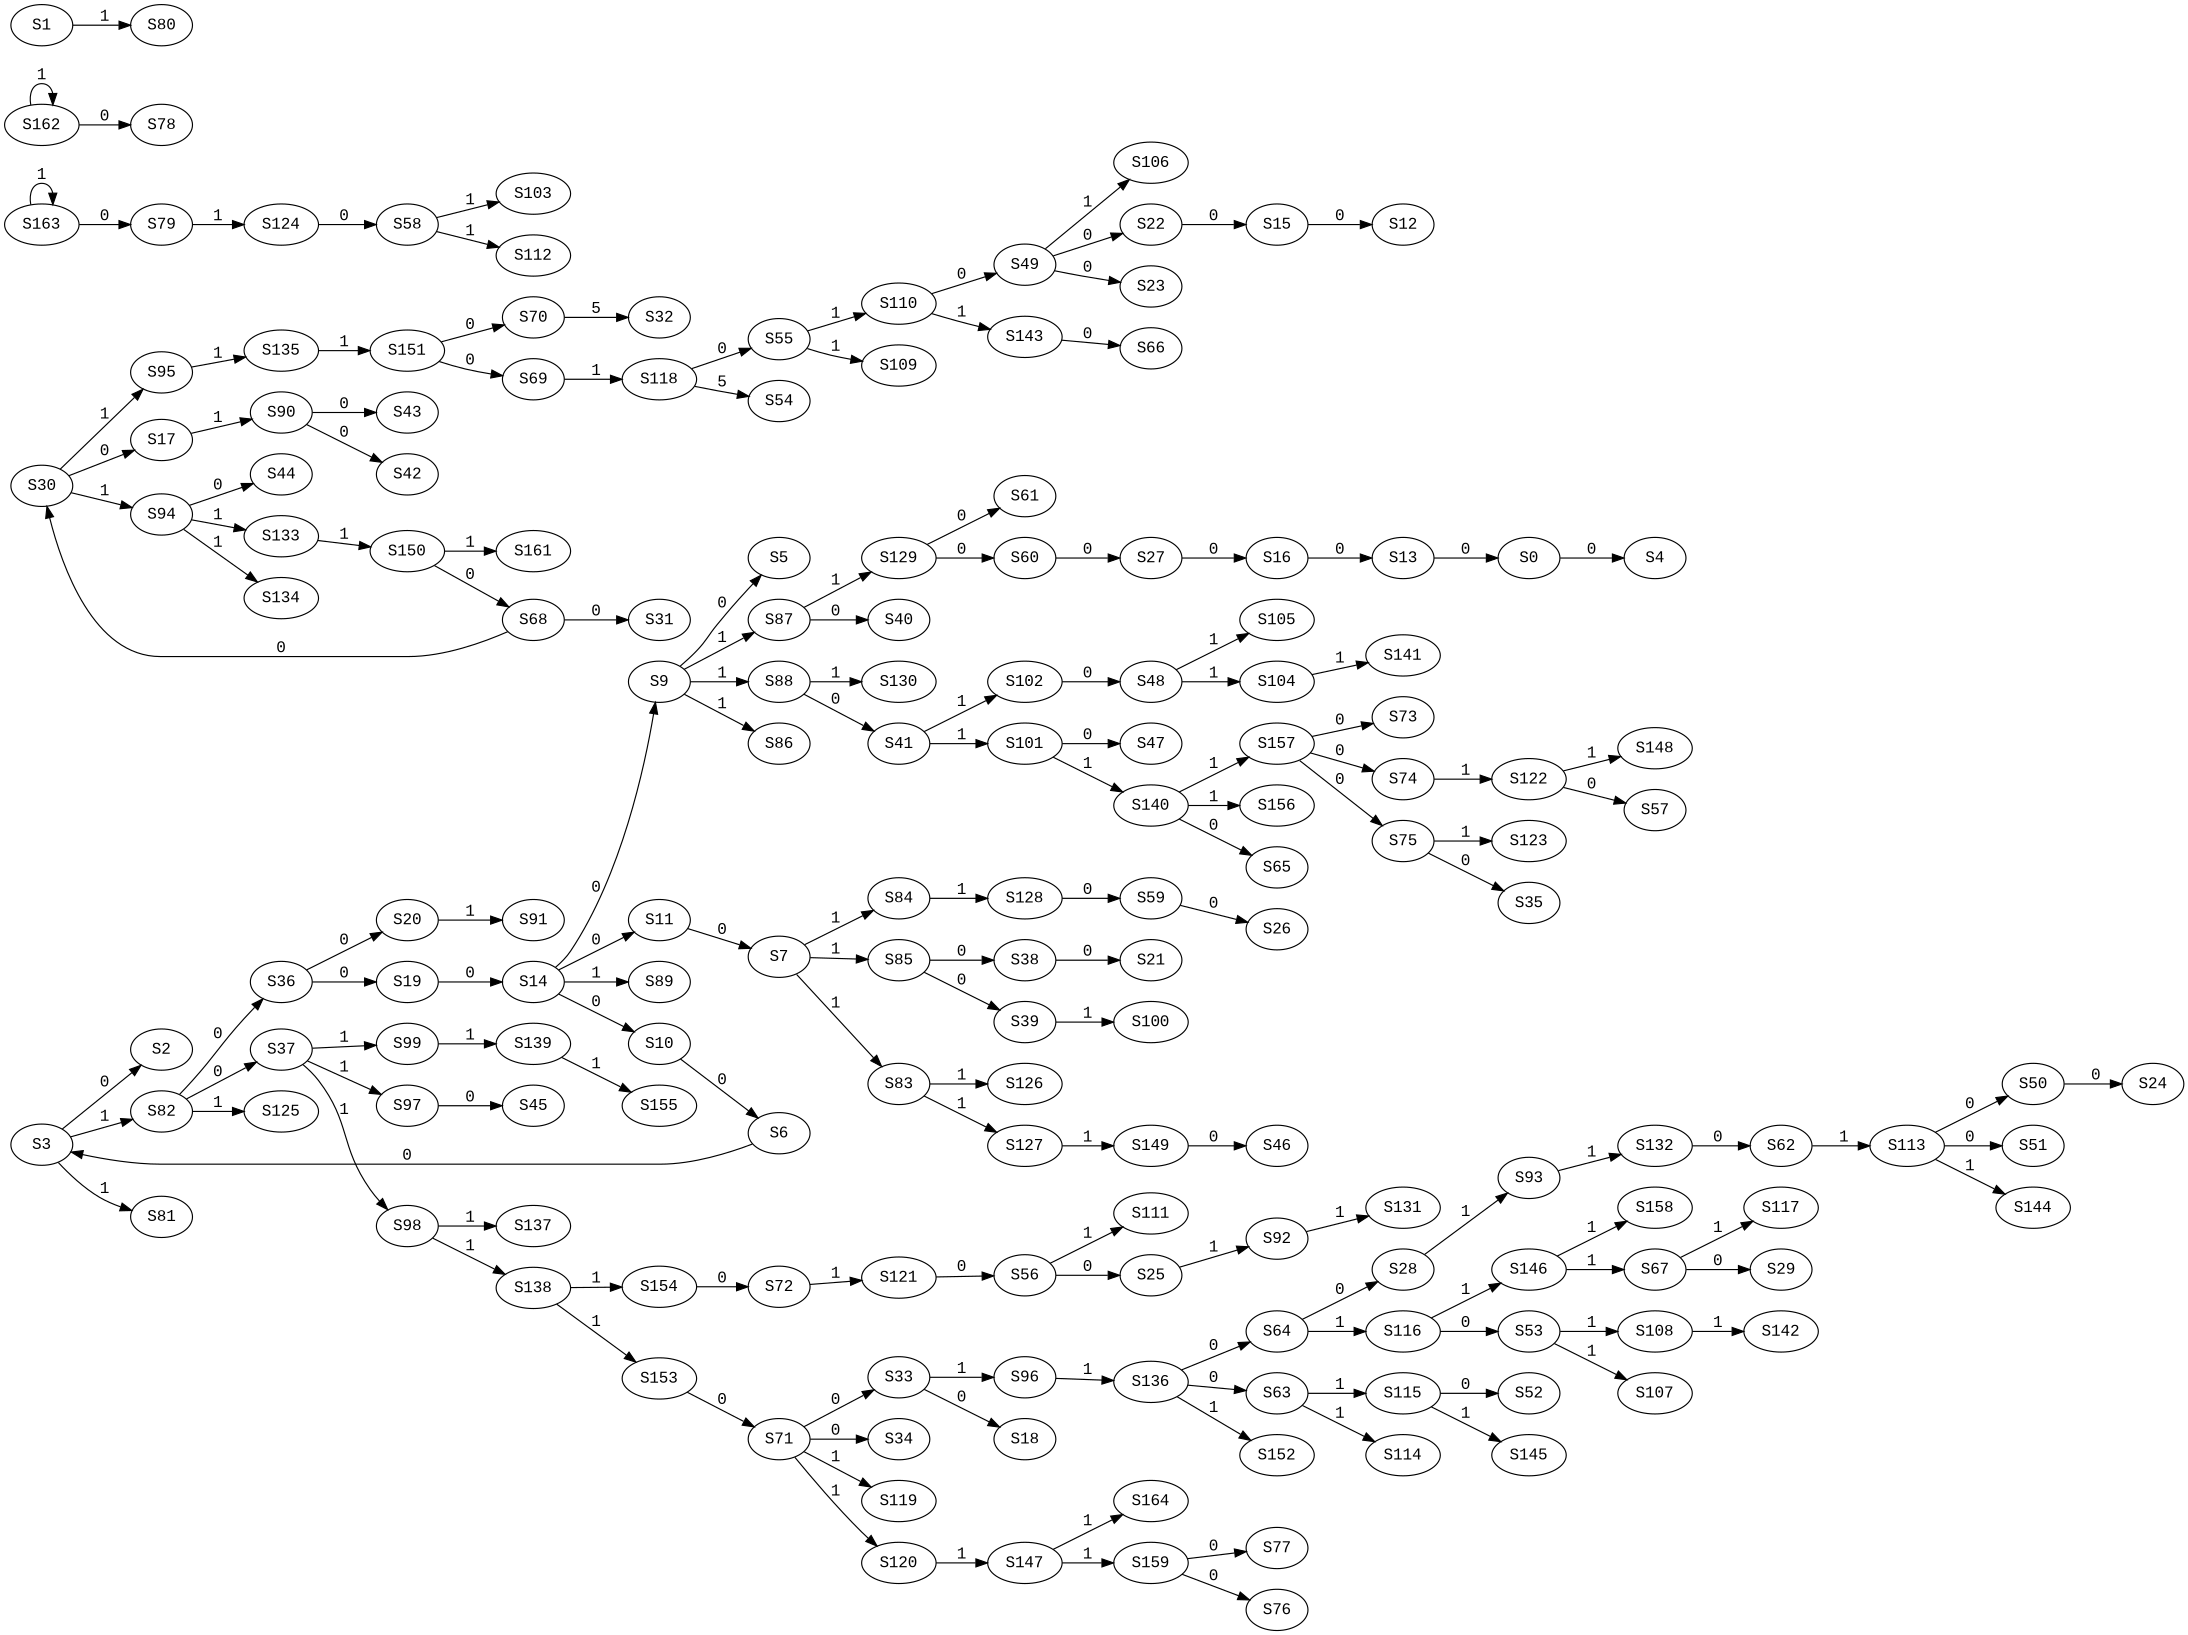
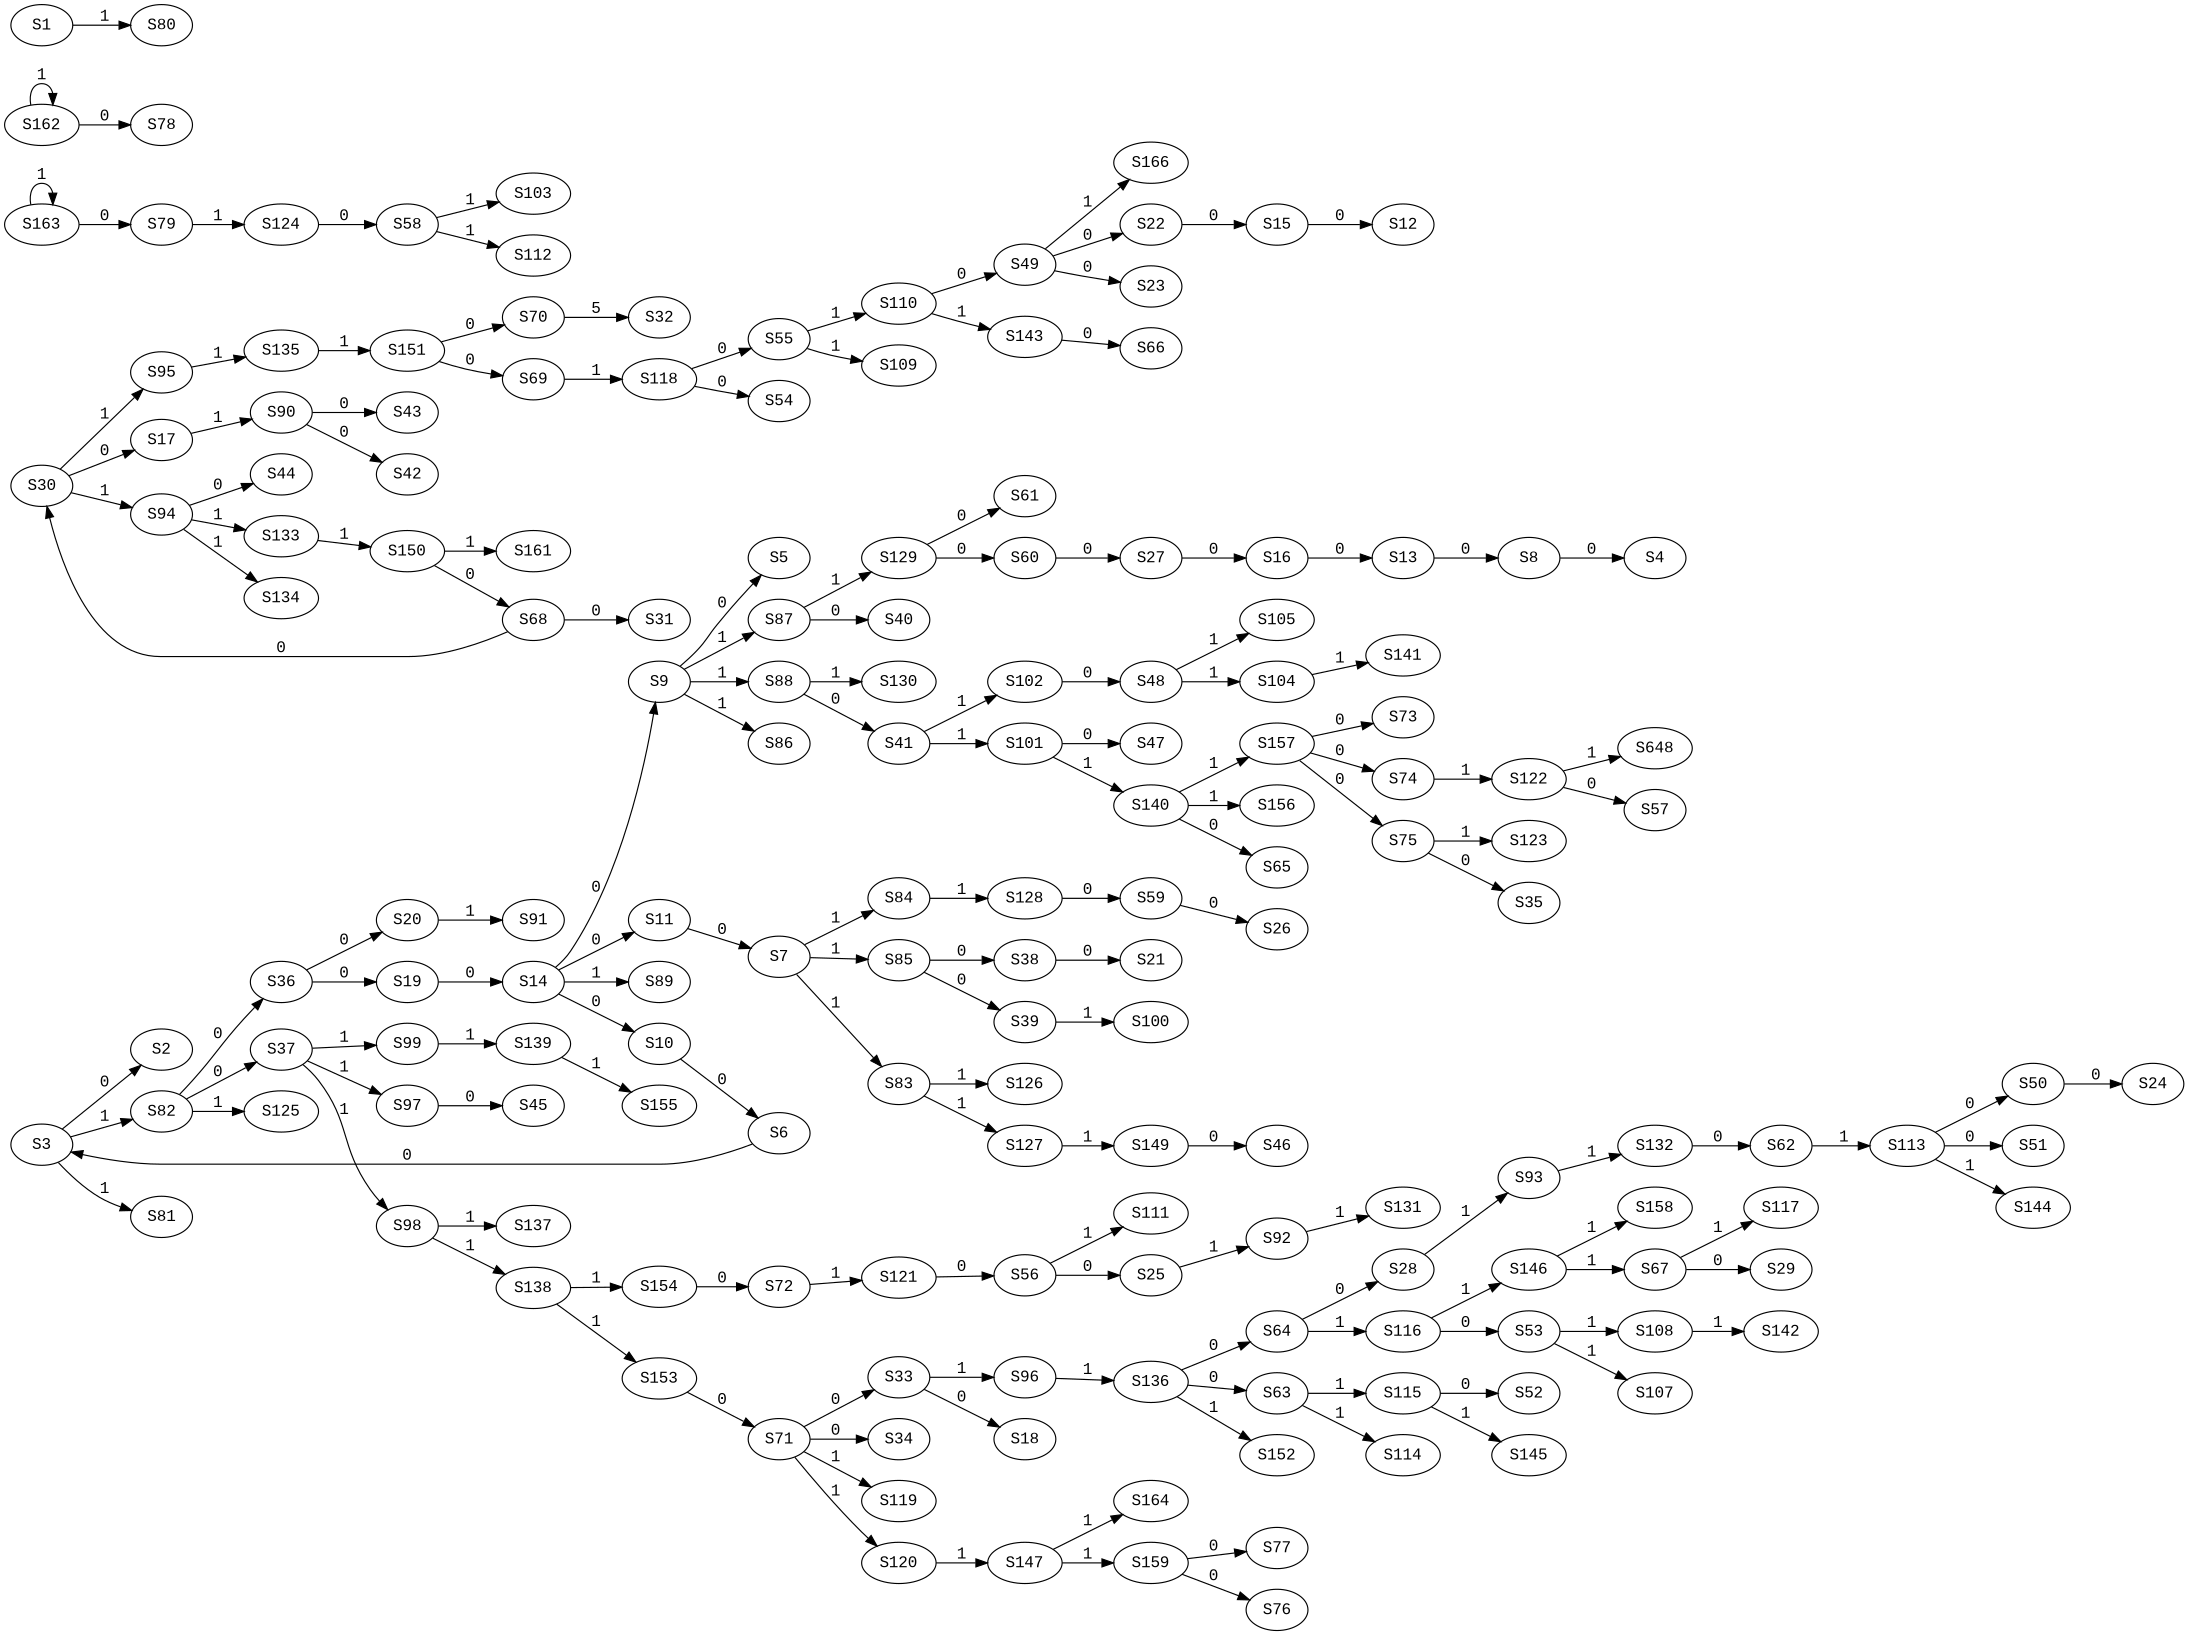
node "S106": label "S106" -> "S166"
edge "S118" -> "S54": label "5" -> "0"
node "S0": label "S0" -> "S8"
node "S148": label "S148" -> "S648"
